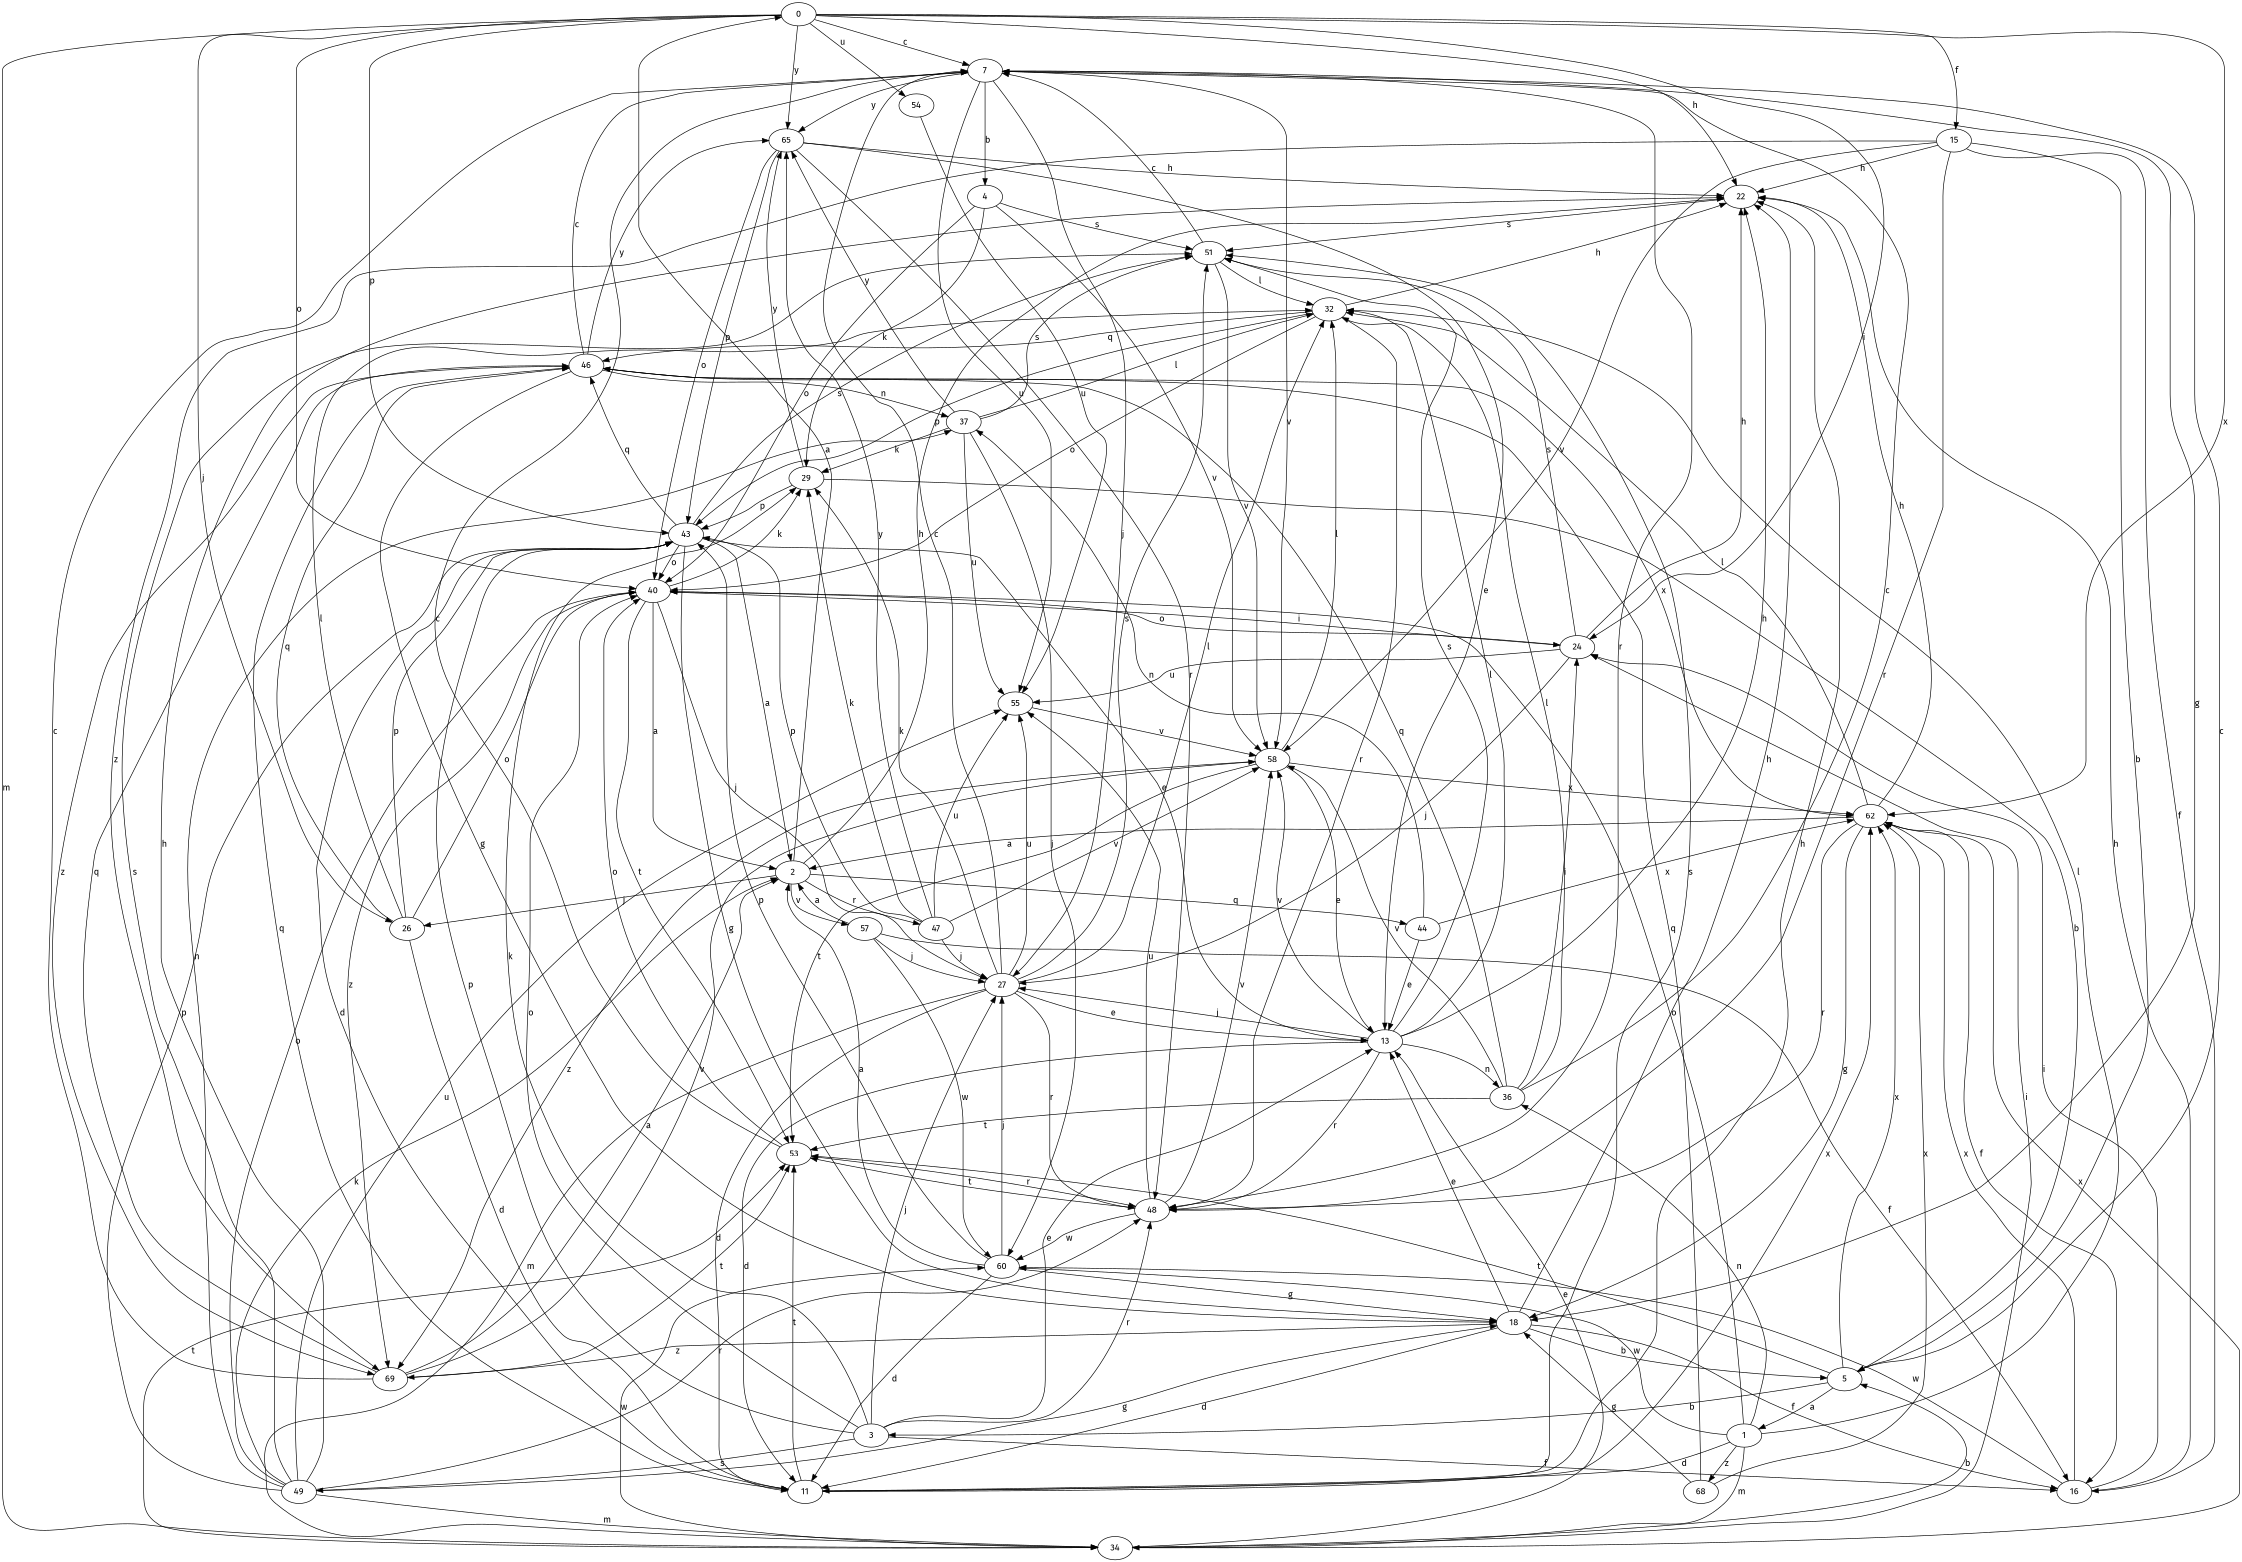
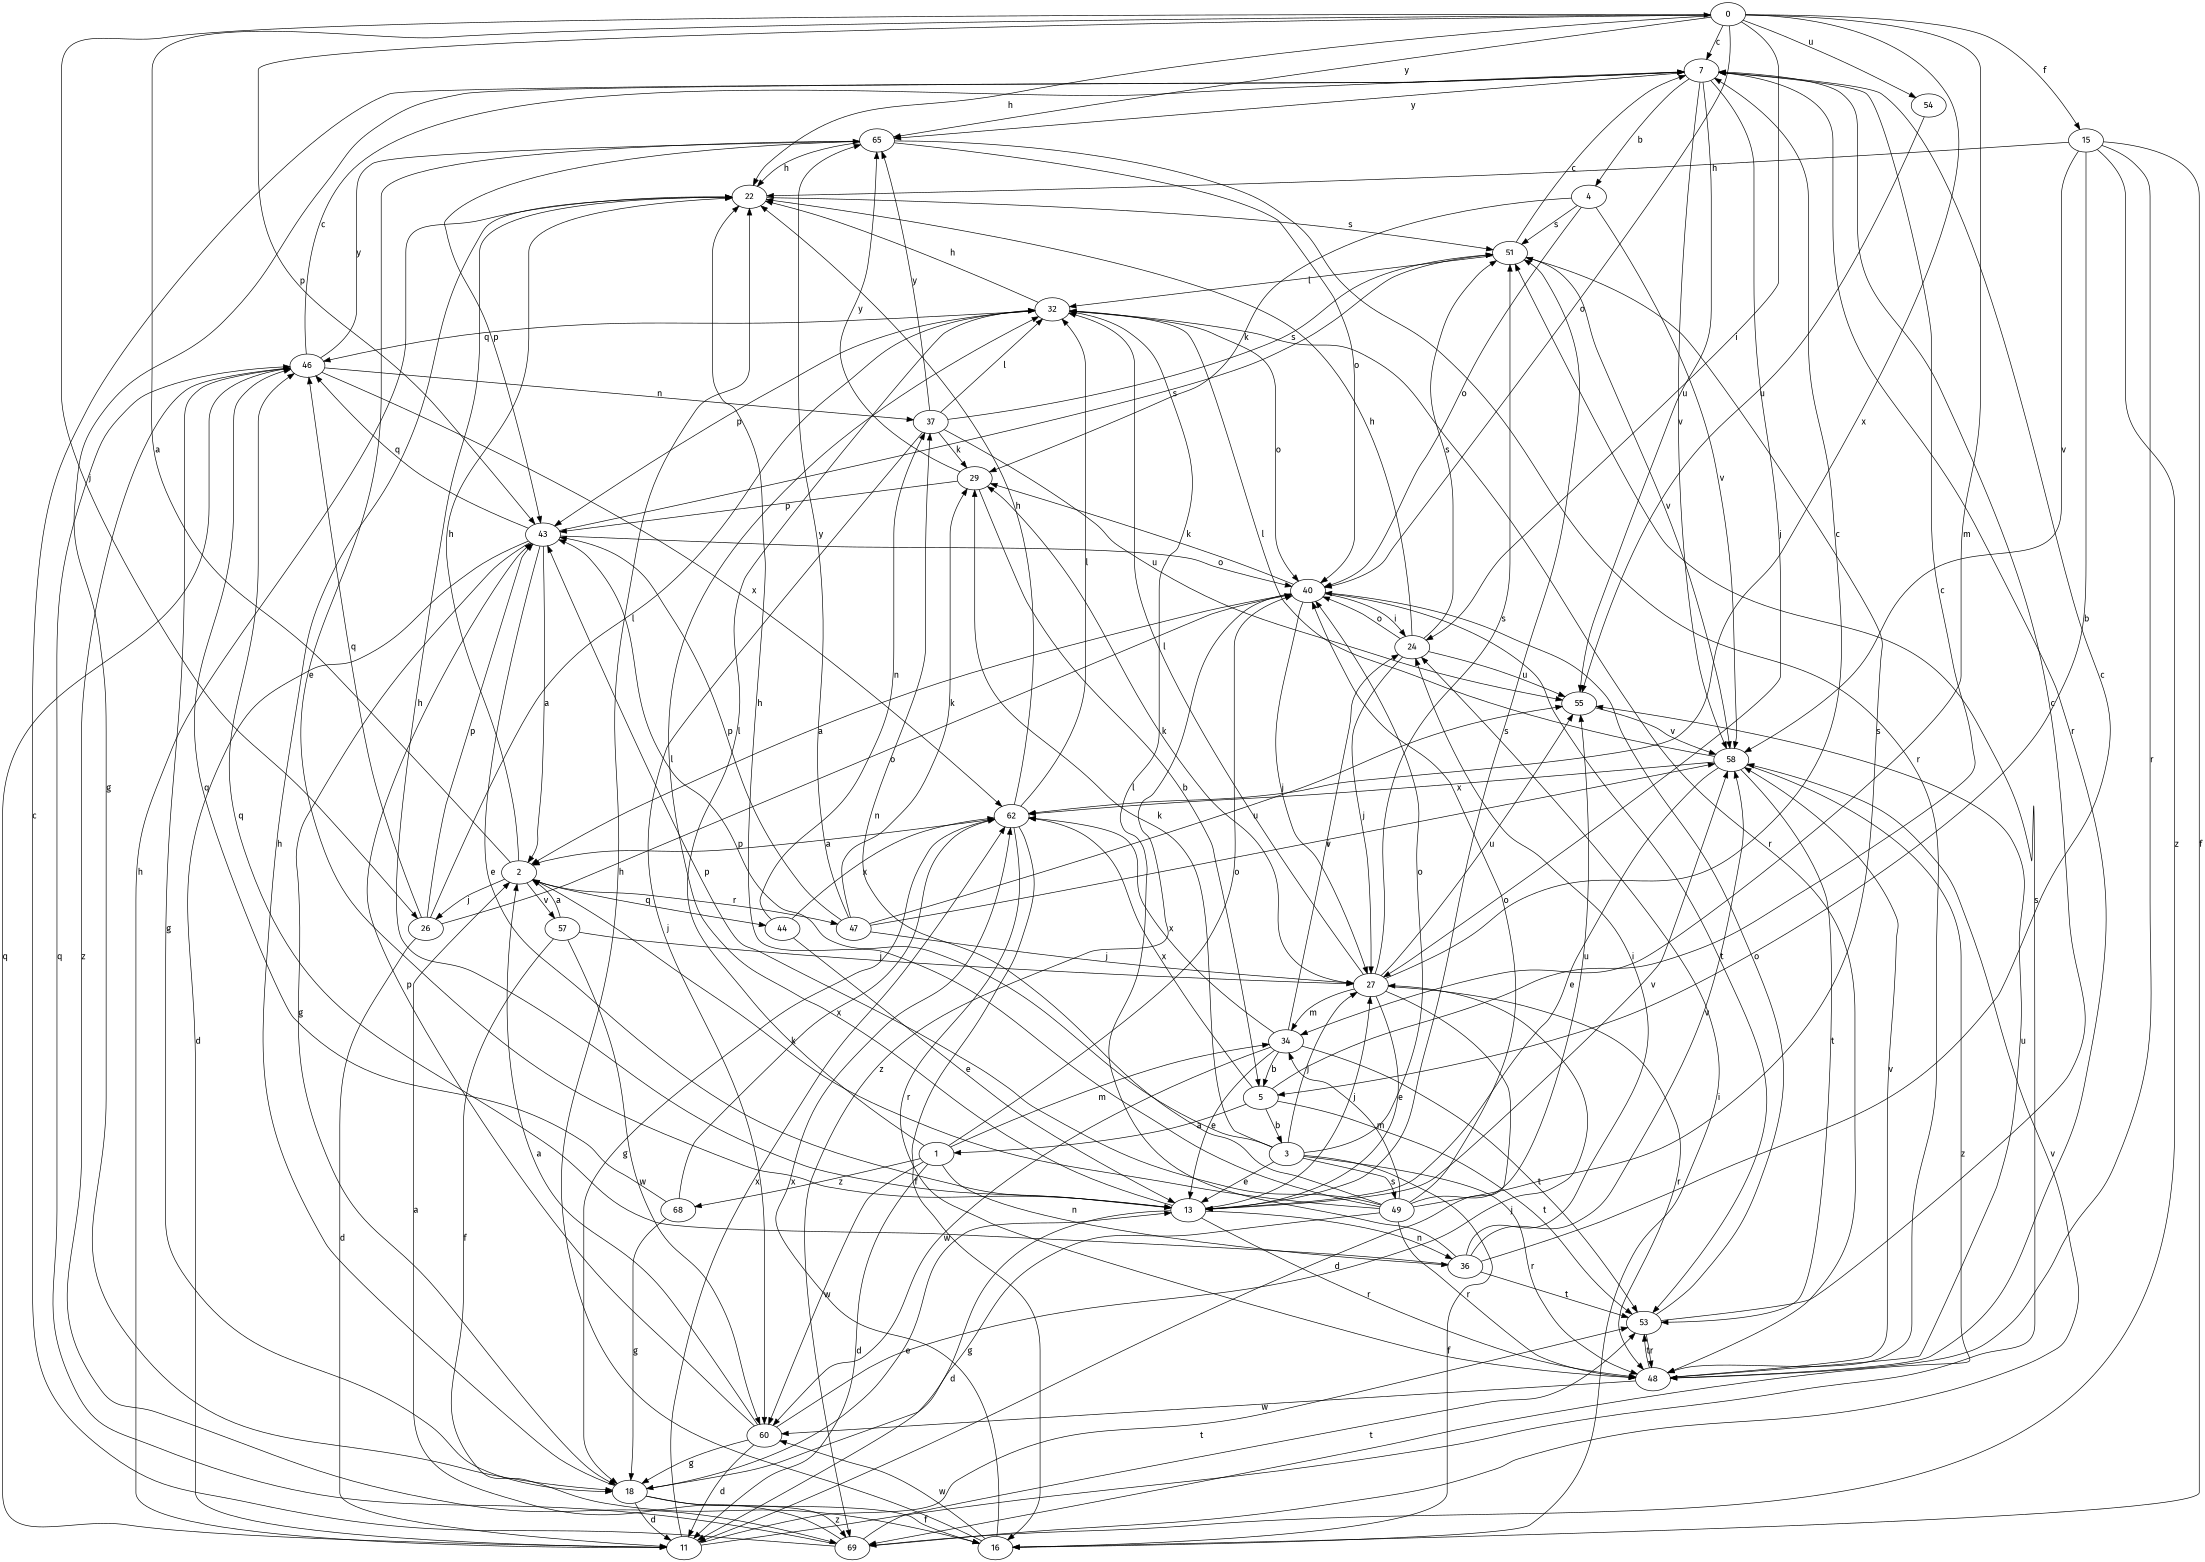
edge "18" -> "5": removed, label "b"
